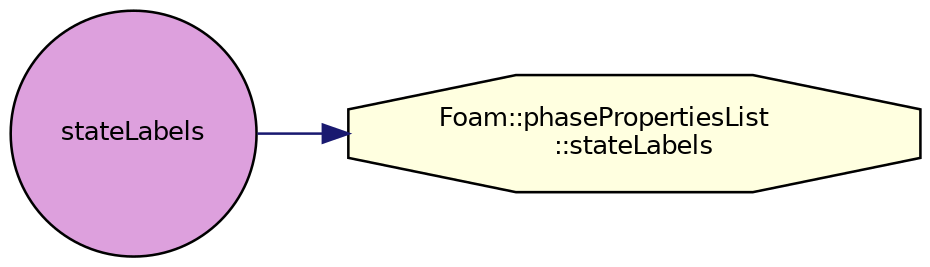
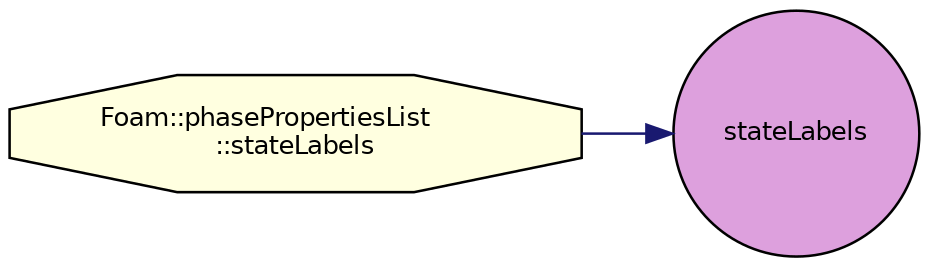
edge "stateLabels" -> "Foam::phasePropertiesList ::stateLabels": reversed
